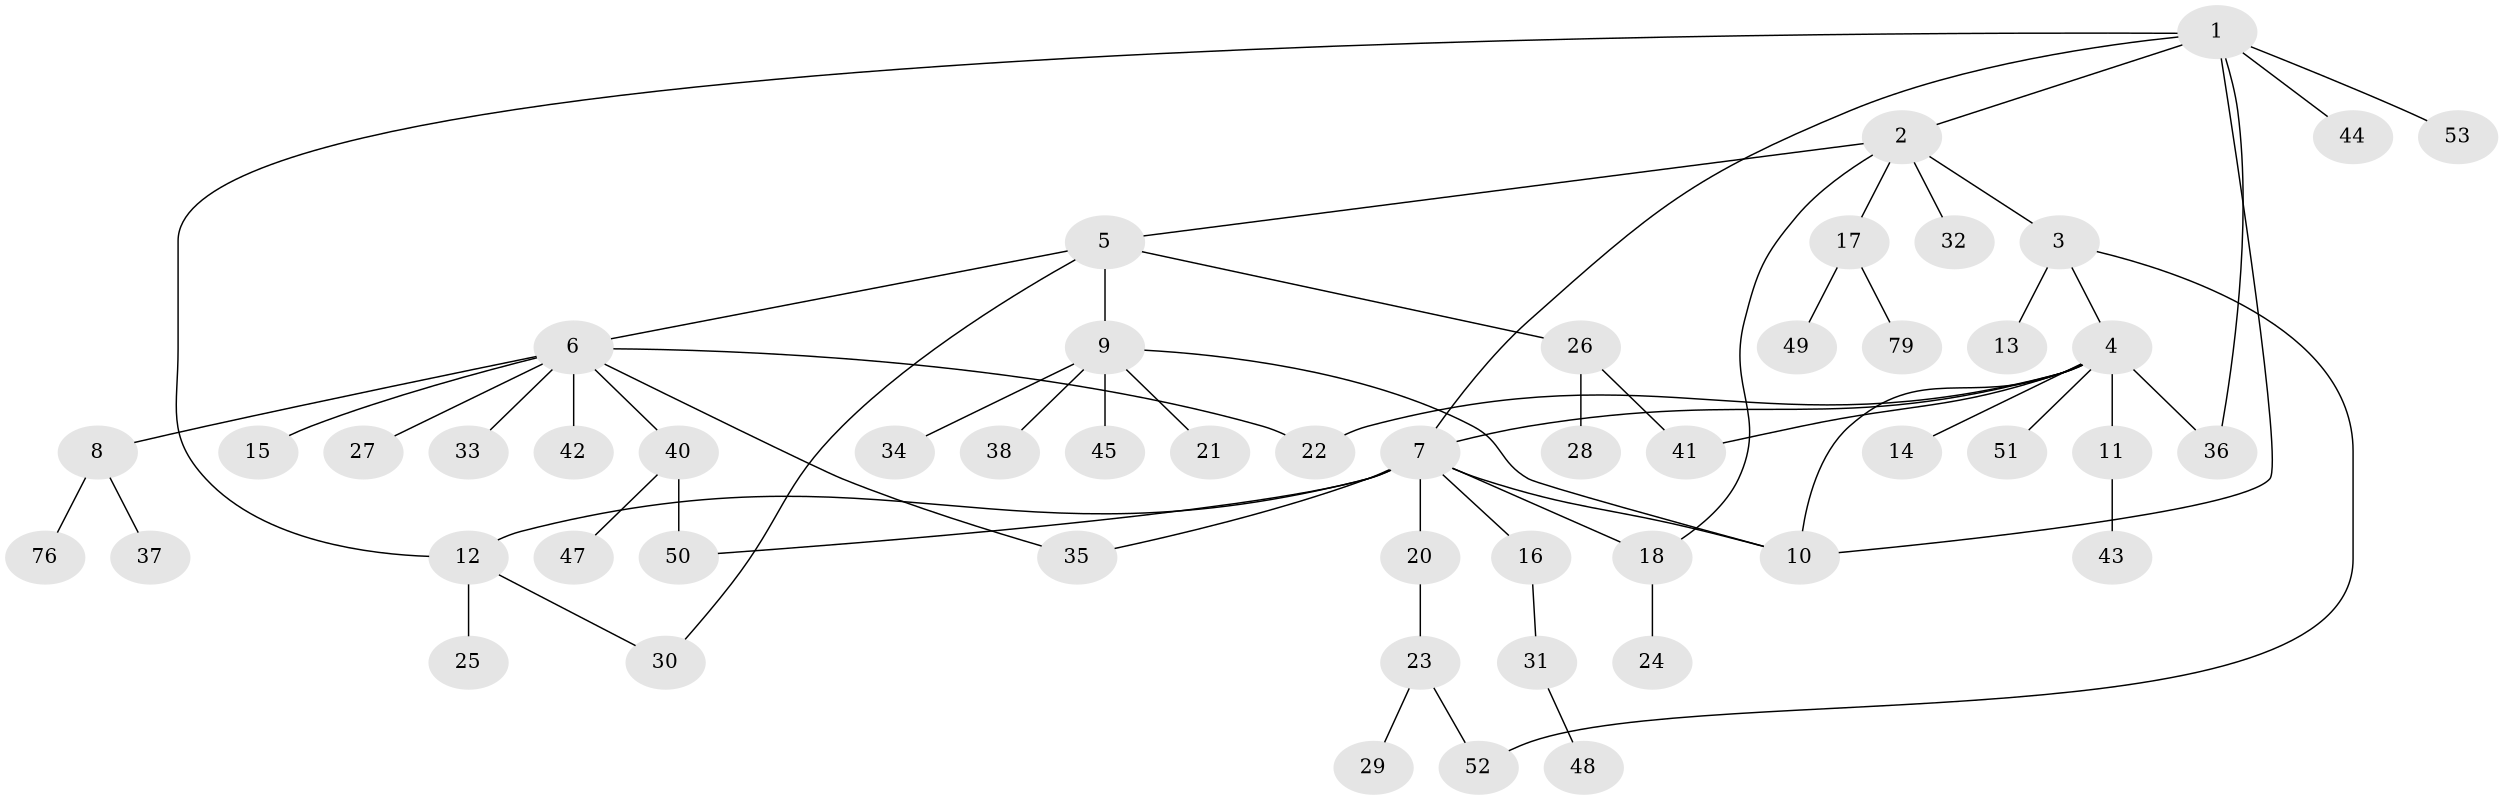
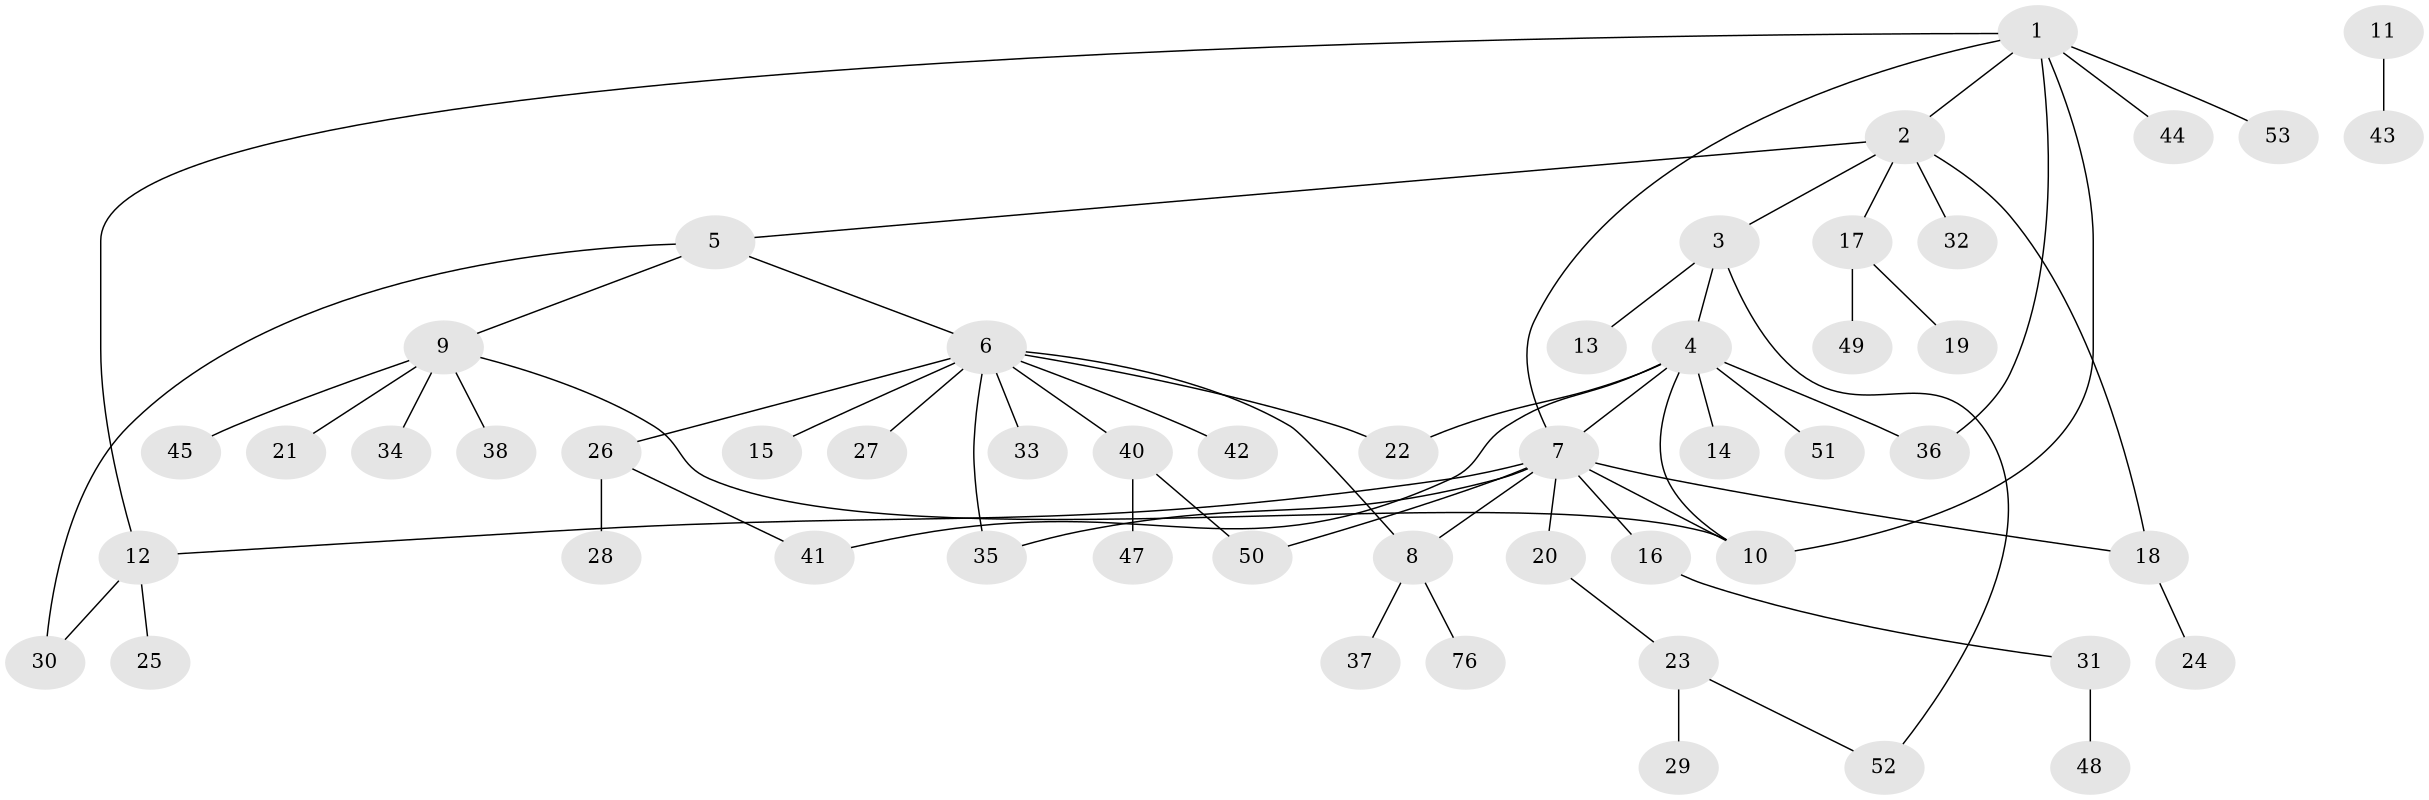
edge "5" -- "26": now "6" -- "26"
node "79": label "79" -> "19"
edge "4" -- "11": removed
edge "7" -- "8": added
